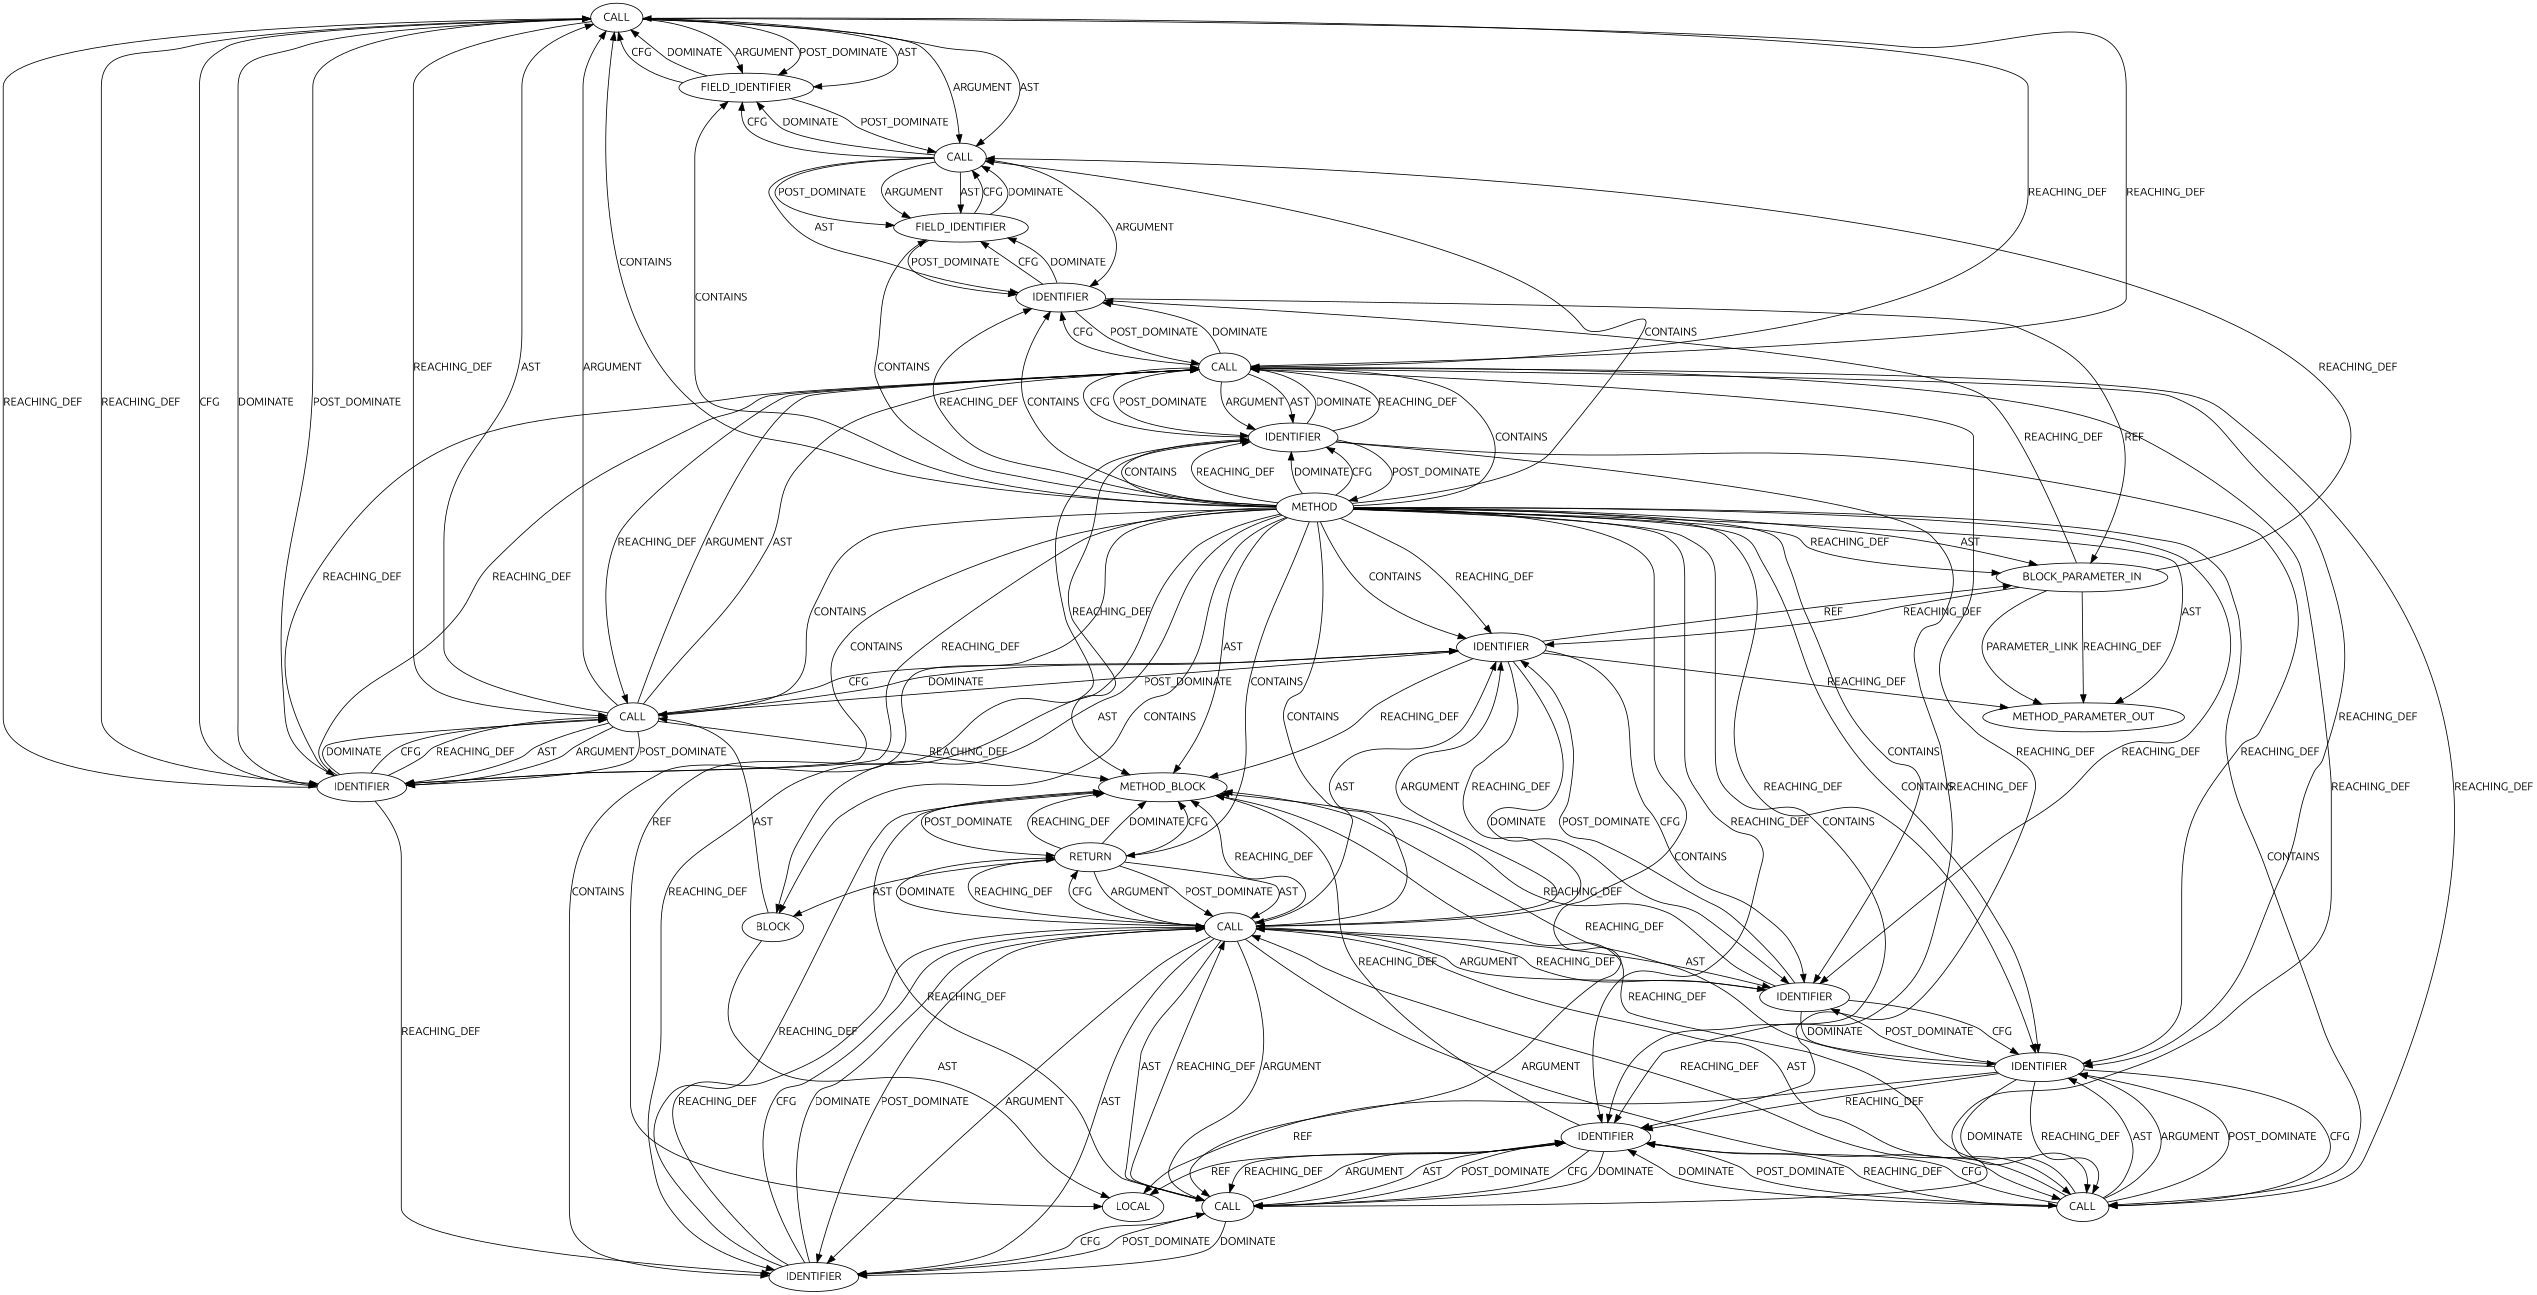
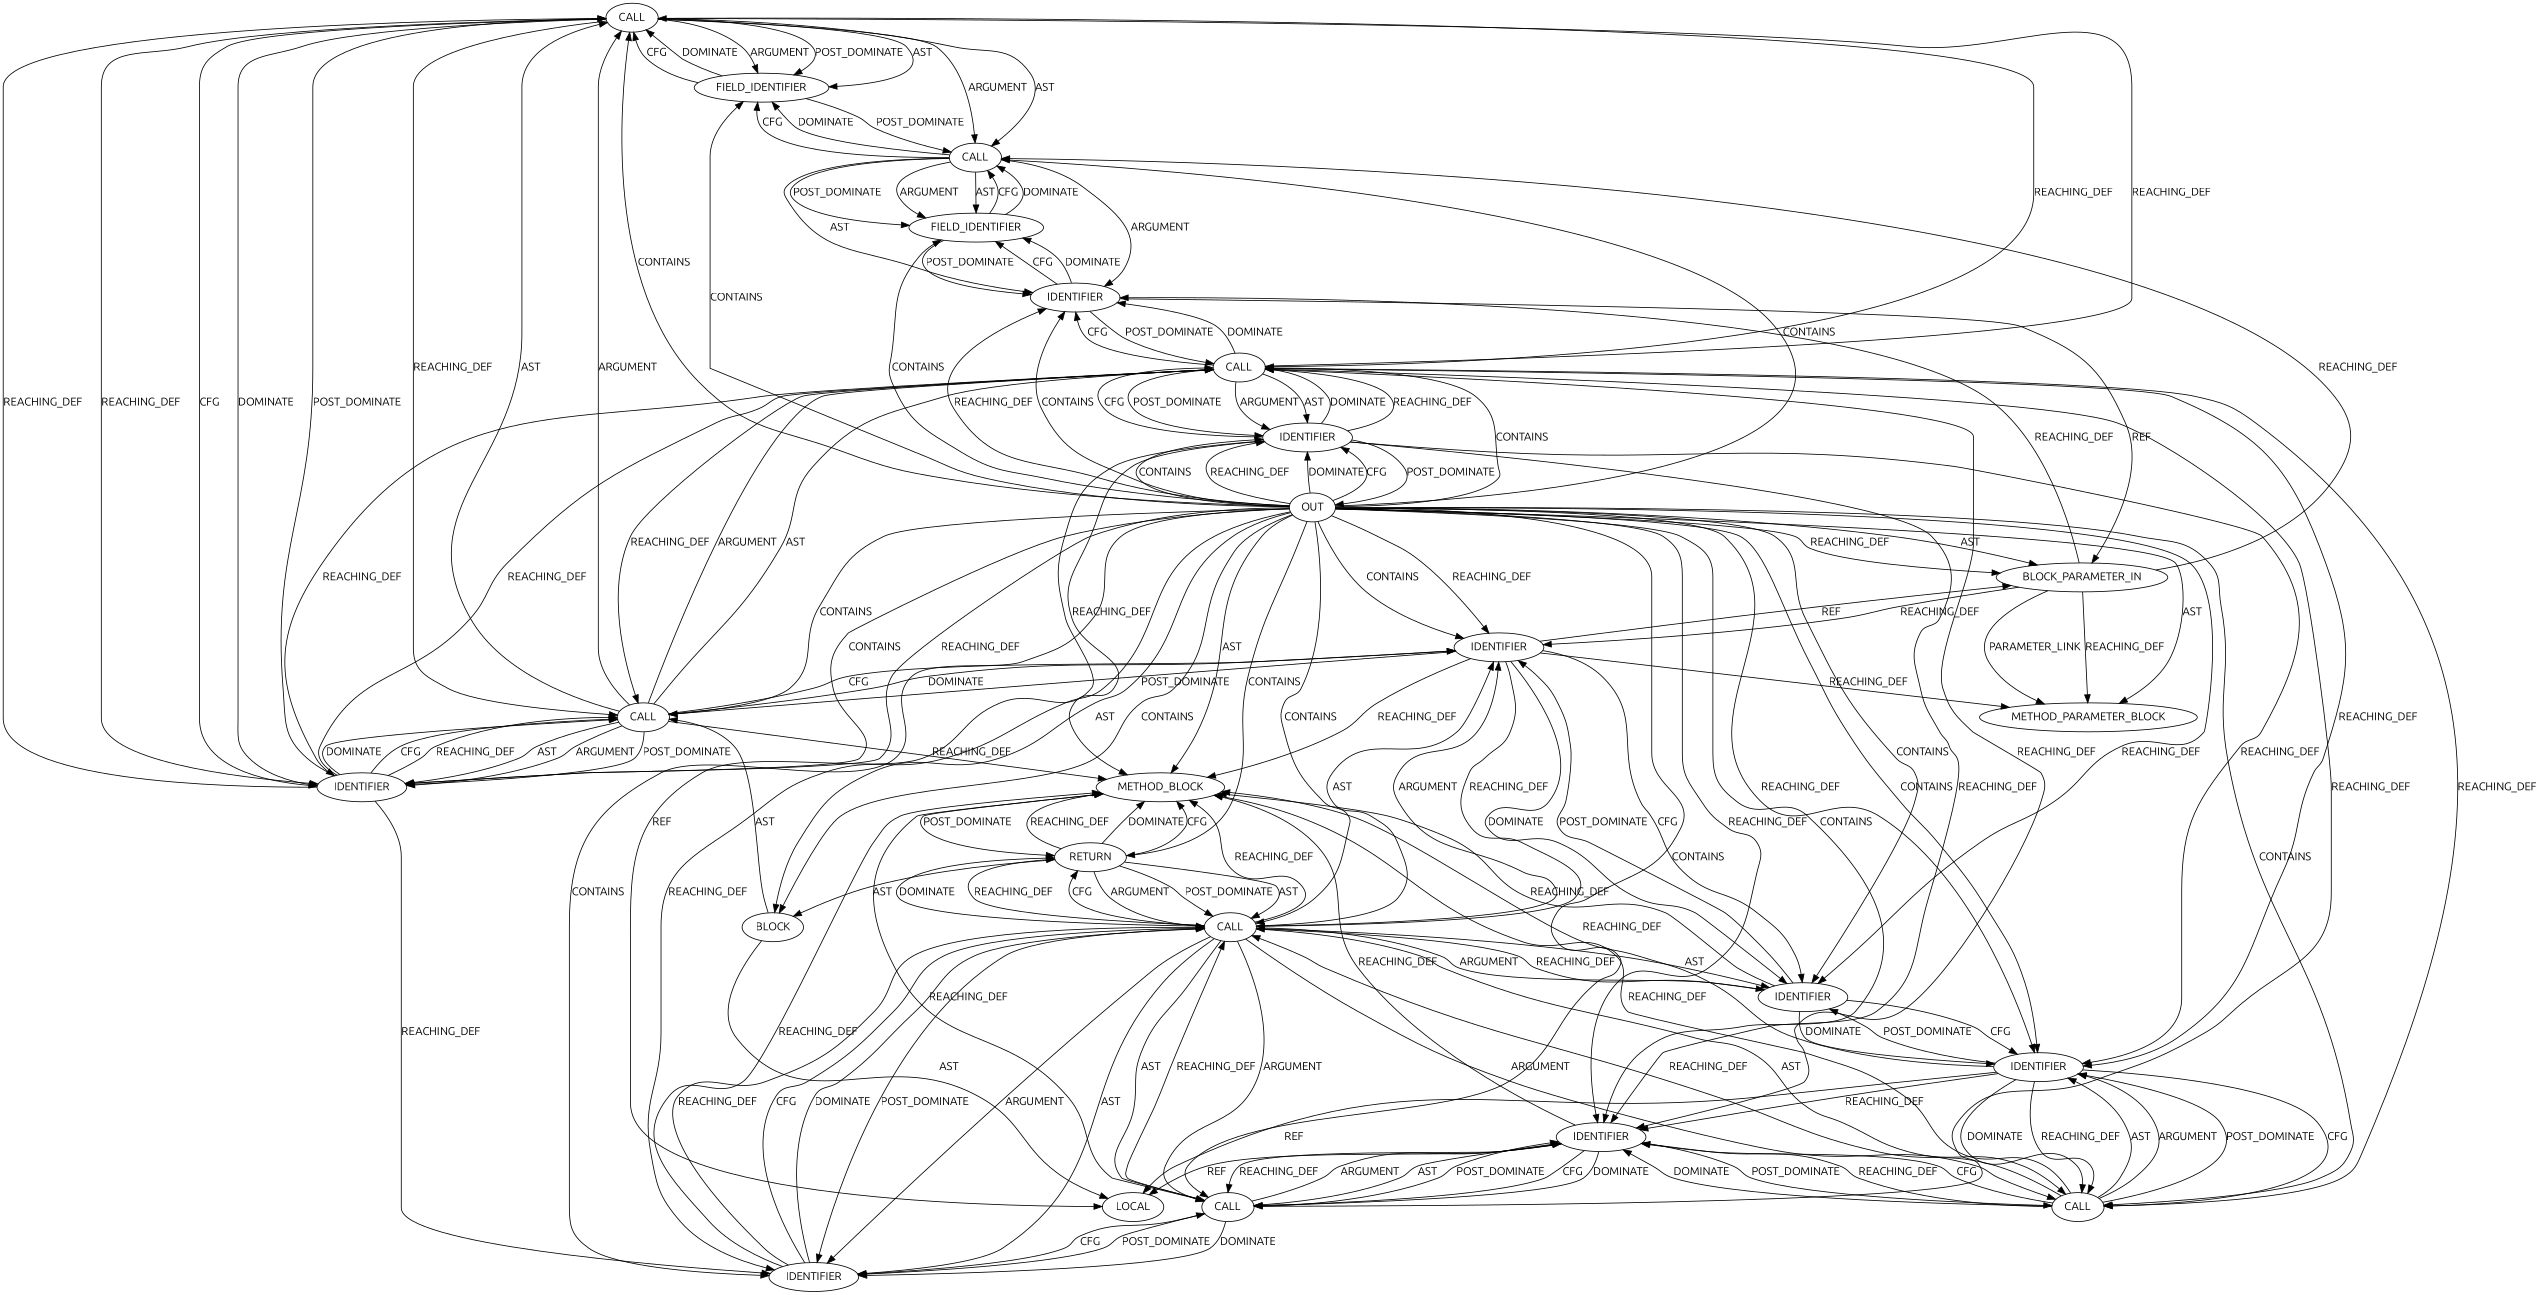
node "METHOD": label "METHOD" -> "OUT"
node "METHOD_PARAMETER_OUT": label "METHOD_PARAMETER_OUT" -> "METHOD_PARAMETER_BLOCK"
